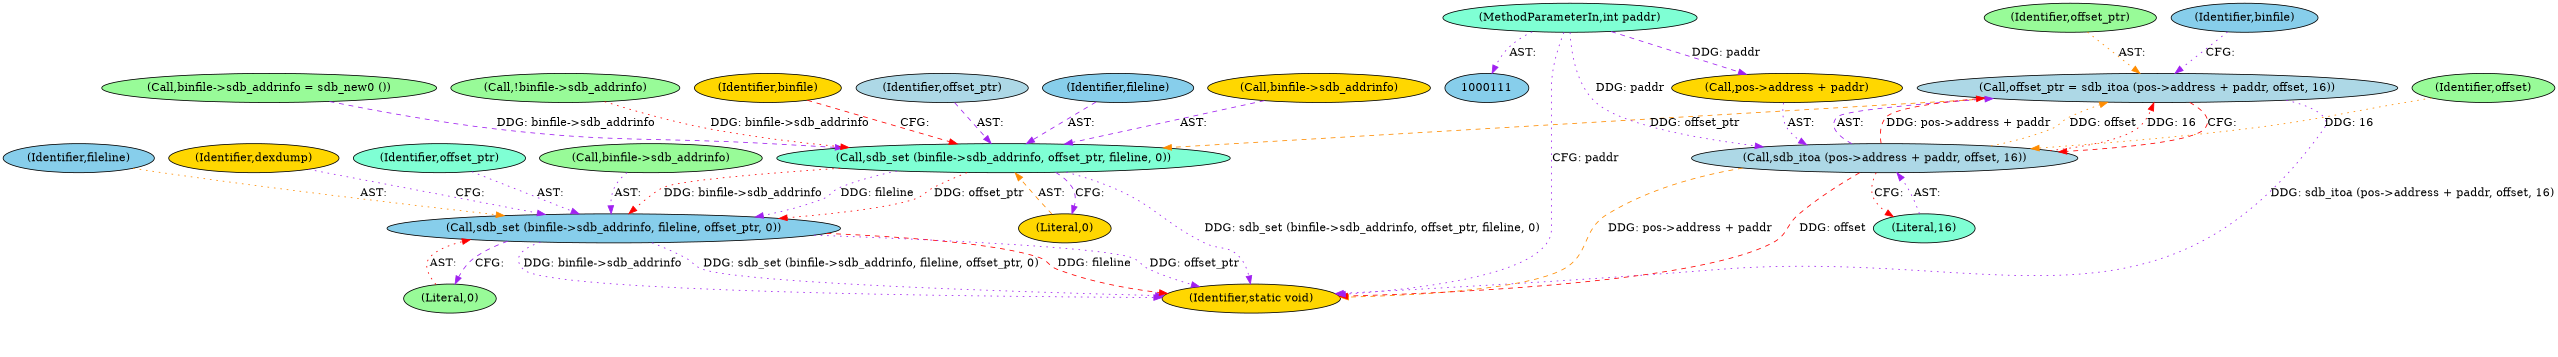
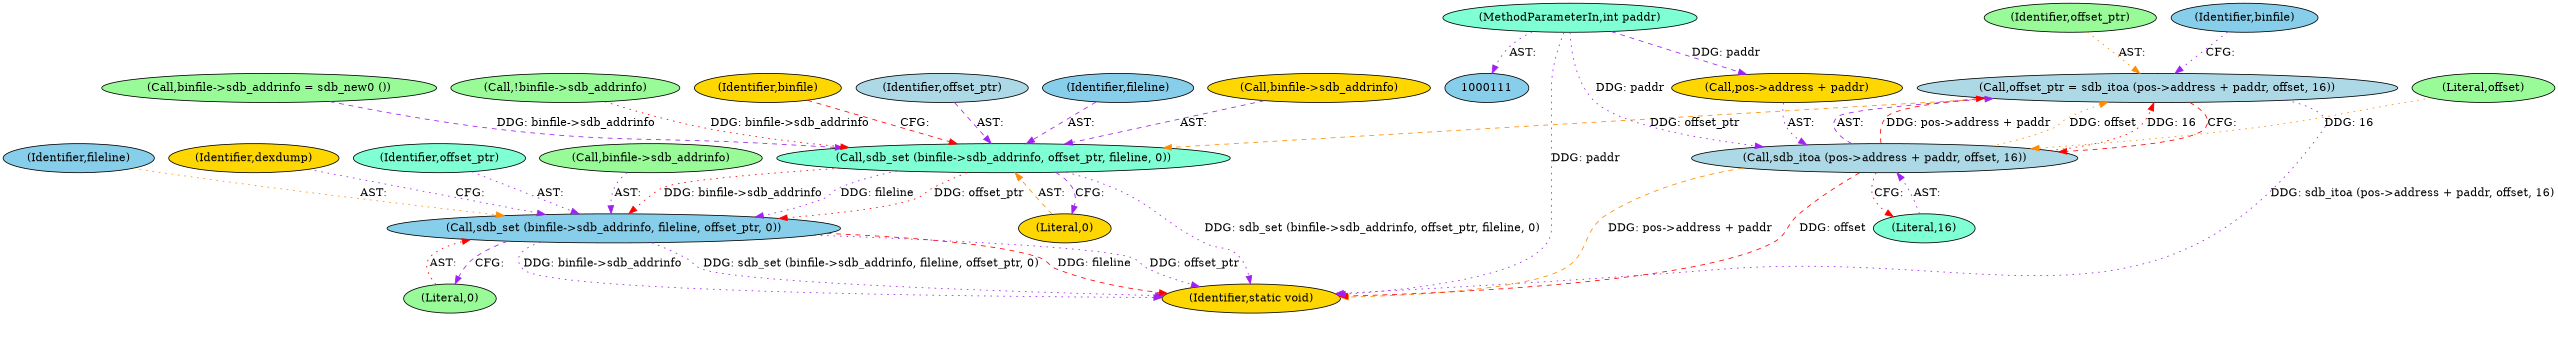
node "(Identifier,offset)": label "(Identifier,offset)" -> "(Literal,offset)"
edge "(MethodParameterIn,int paddr)" -> "(Identifier,static void)": label "CFG: paddr" -> "DDG: paddr"
